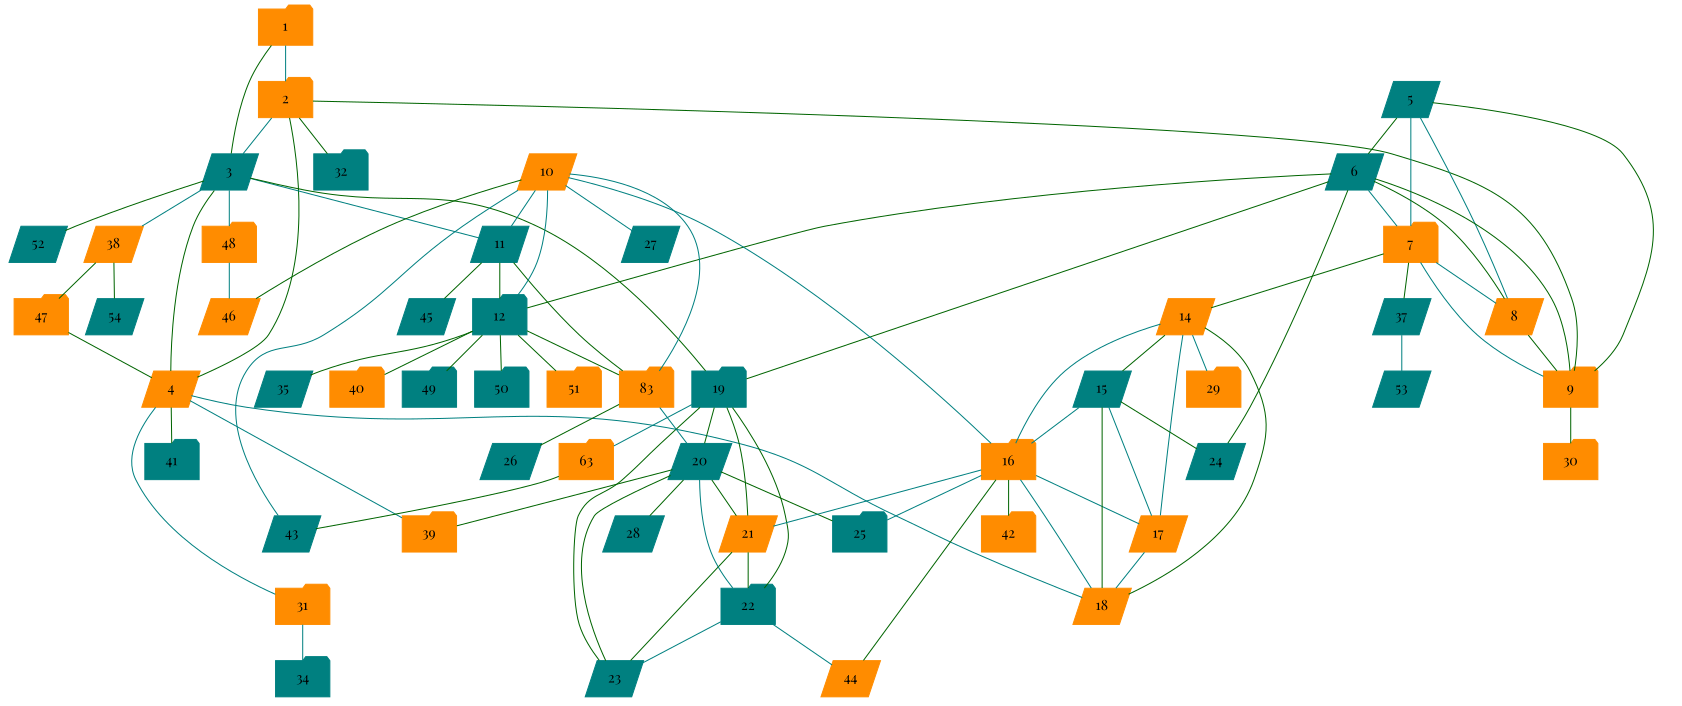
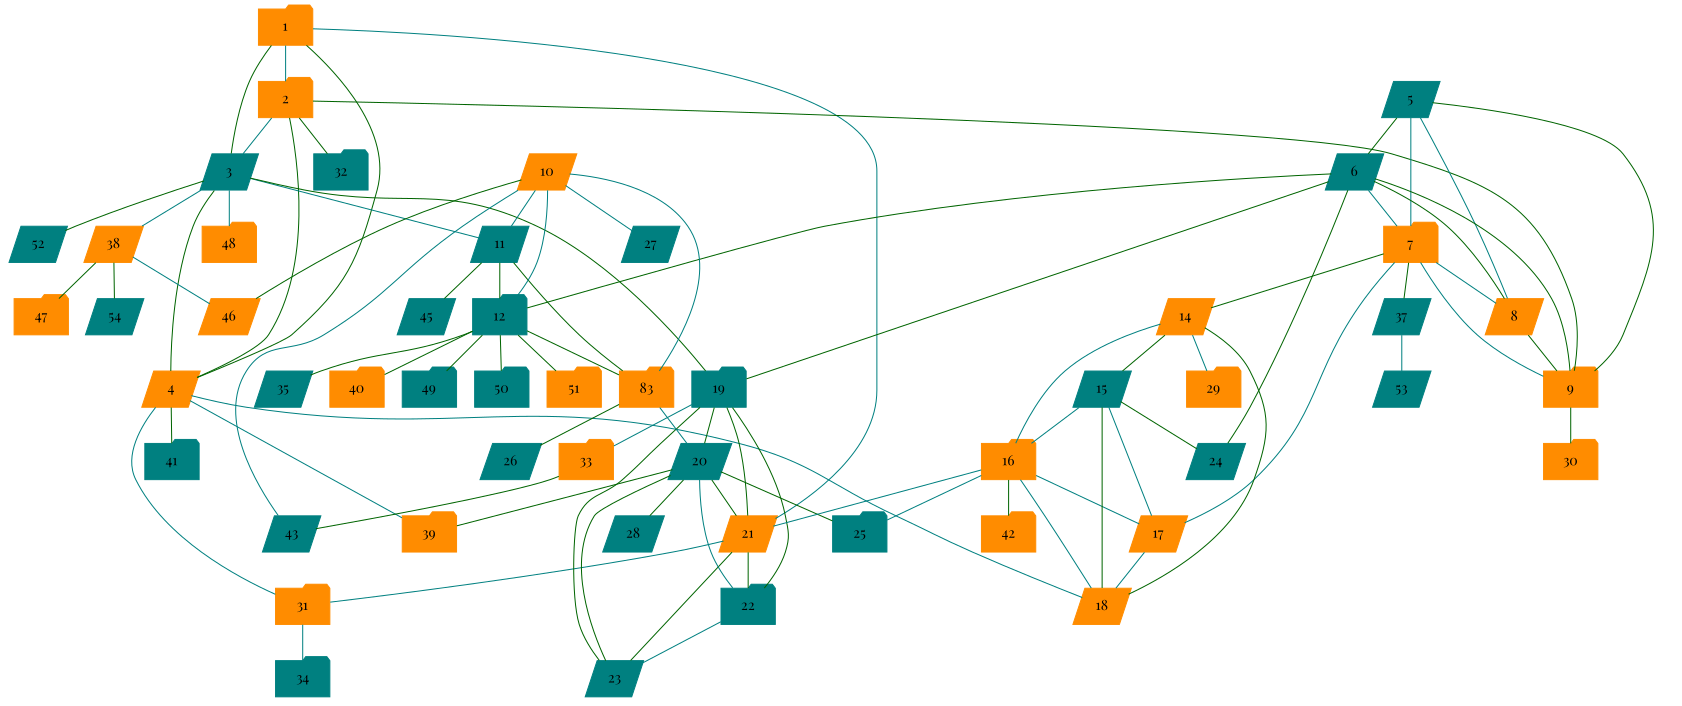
edge "1" -- "21": added
edge "48" -- "46": now "38" -- "46"
edge "10" -- "16": removed
edge "47" -- "4": now "1" -- "4"
edge "14" -- "17": now "7" -- "17"
node "63": label "63" -> "33"
edge "21" -- "31": added
node "44": removed
